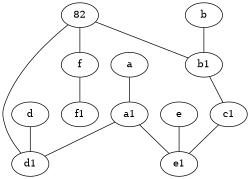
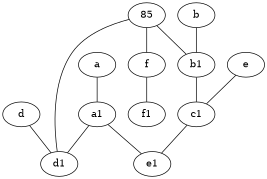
node "82": label "82" -> "85"
edge "e" -- "e1": now "e" -- "c1"
